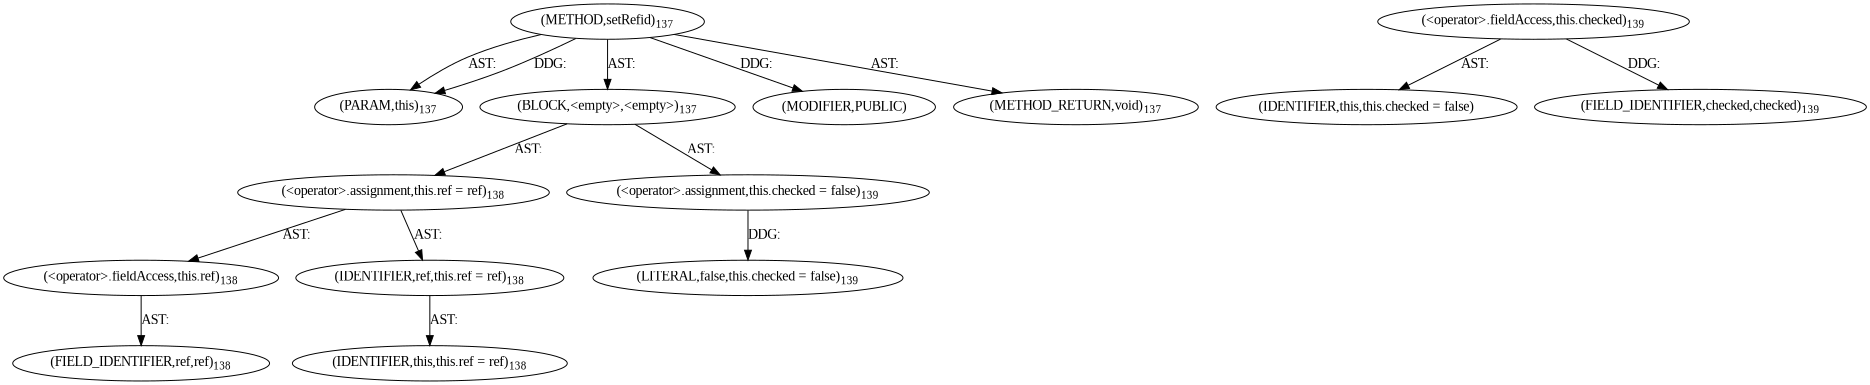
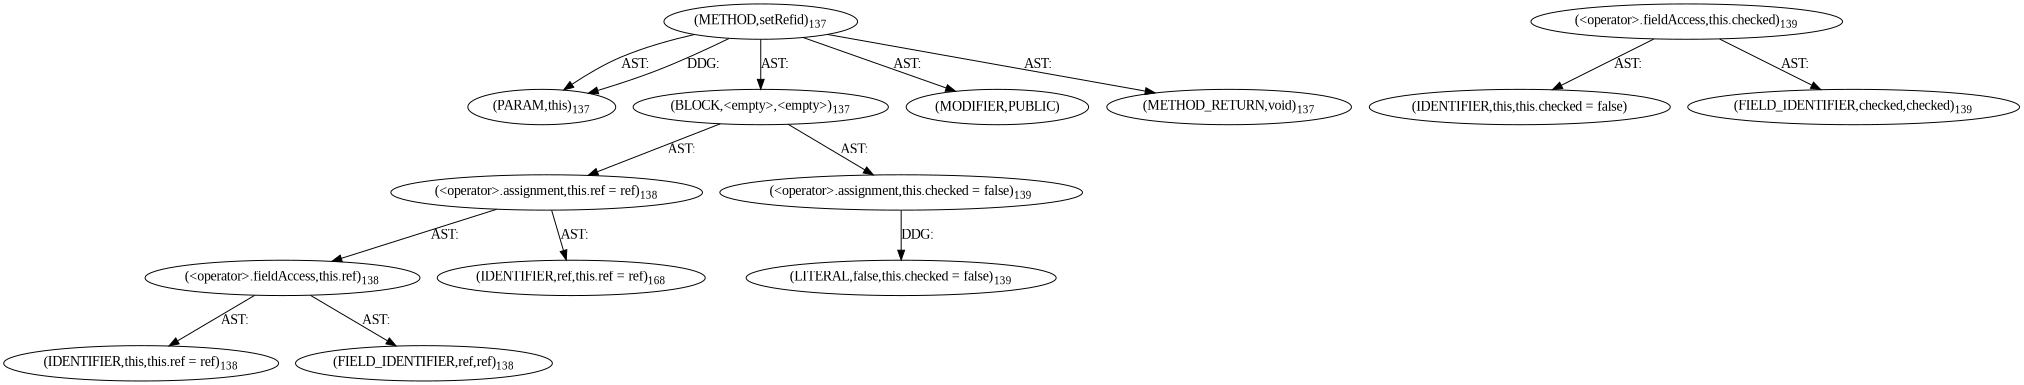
edge "(METHOD,setRefid)" -> "(MODIFIER,PUBLIC)": label "DDG: " -> "AST: "
edge "(<operator>.fieldAccess,this.checked)" -> "(FIELD_IDENTIFIER,checked,checked)": label "DDG: " -> "AST: "
node "(IDENTIFIER,ref,this.ref = ref)": text "138" -> "168"
edge "(IDENTIFIER,ref,this.ref = ref)" -> "(IDENTIFIER,this,this.ref = ref)": now "(<operator>.fieldAccess,this.ref)" -> "(IDENTIFIER,this,this.ref = ref)"
